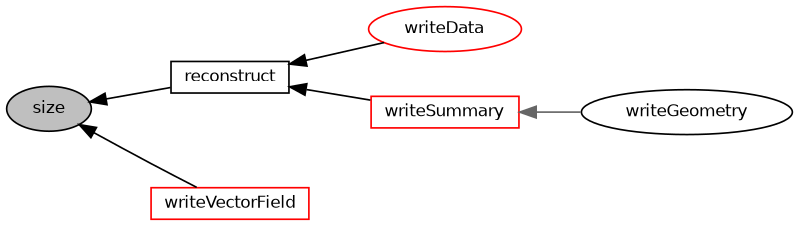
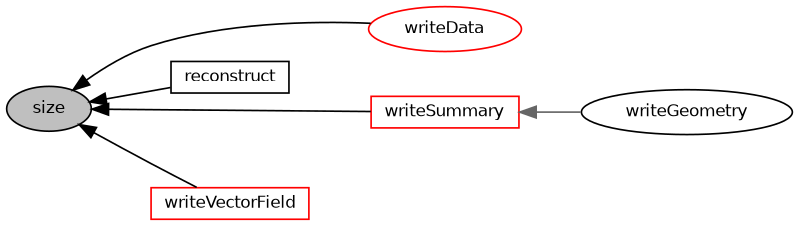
edge "writeData" -> "reconstruct": now "writeData" -> "size"
edge "writeSummary" -> "reconstruct": now "writeSummary" -> "size"
